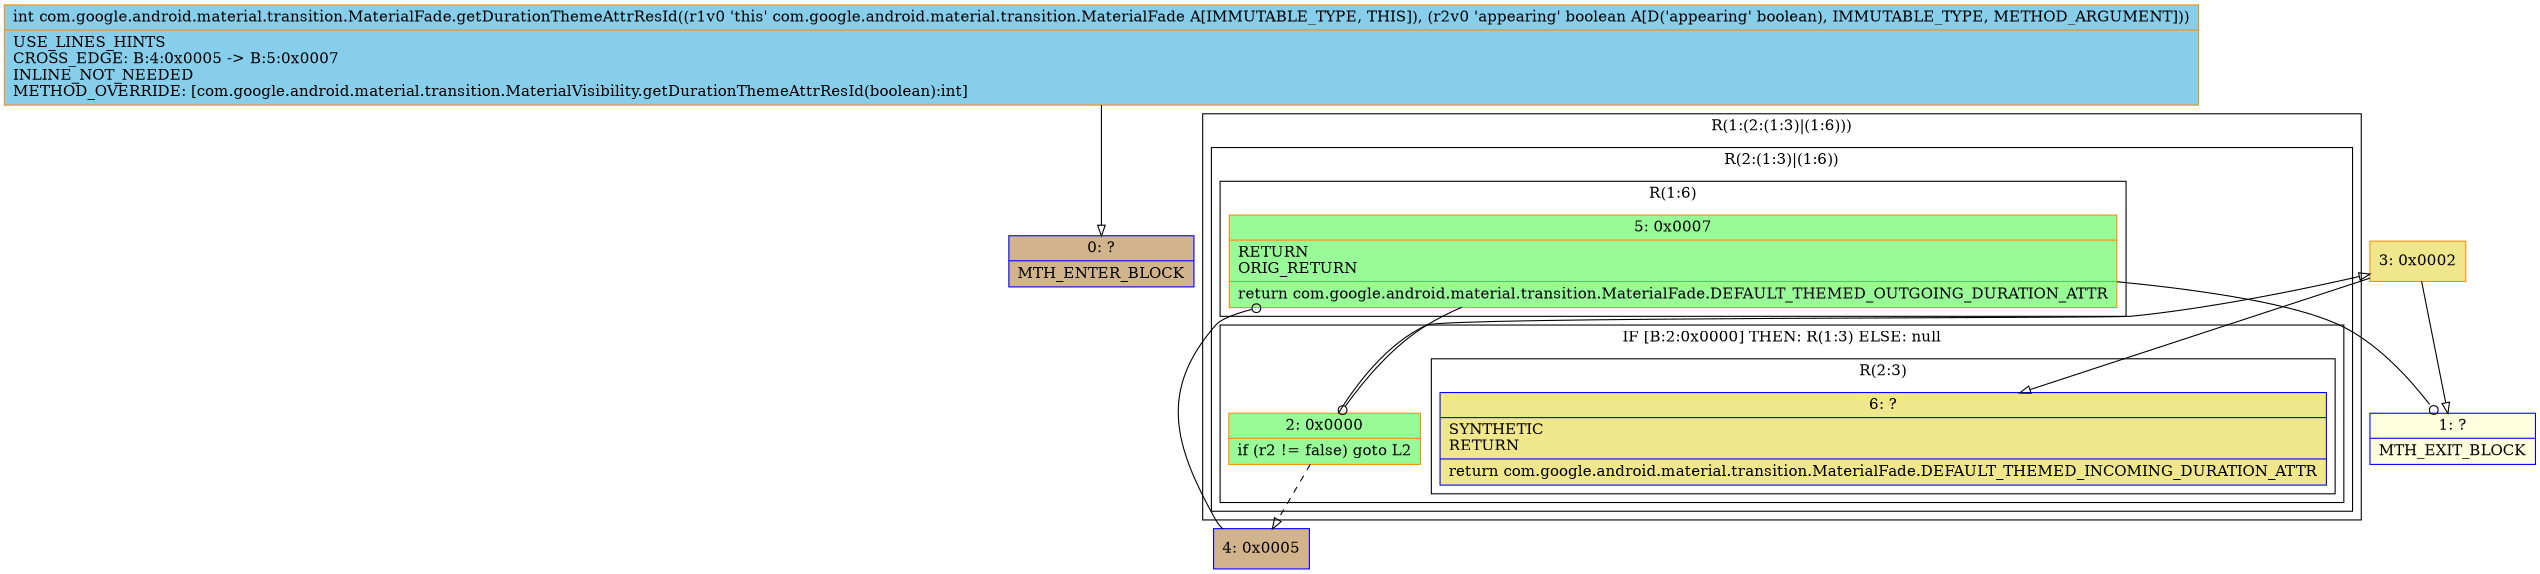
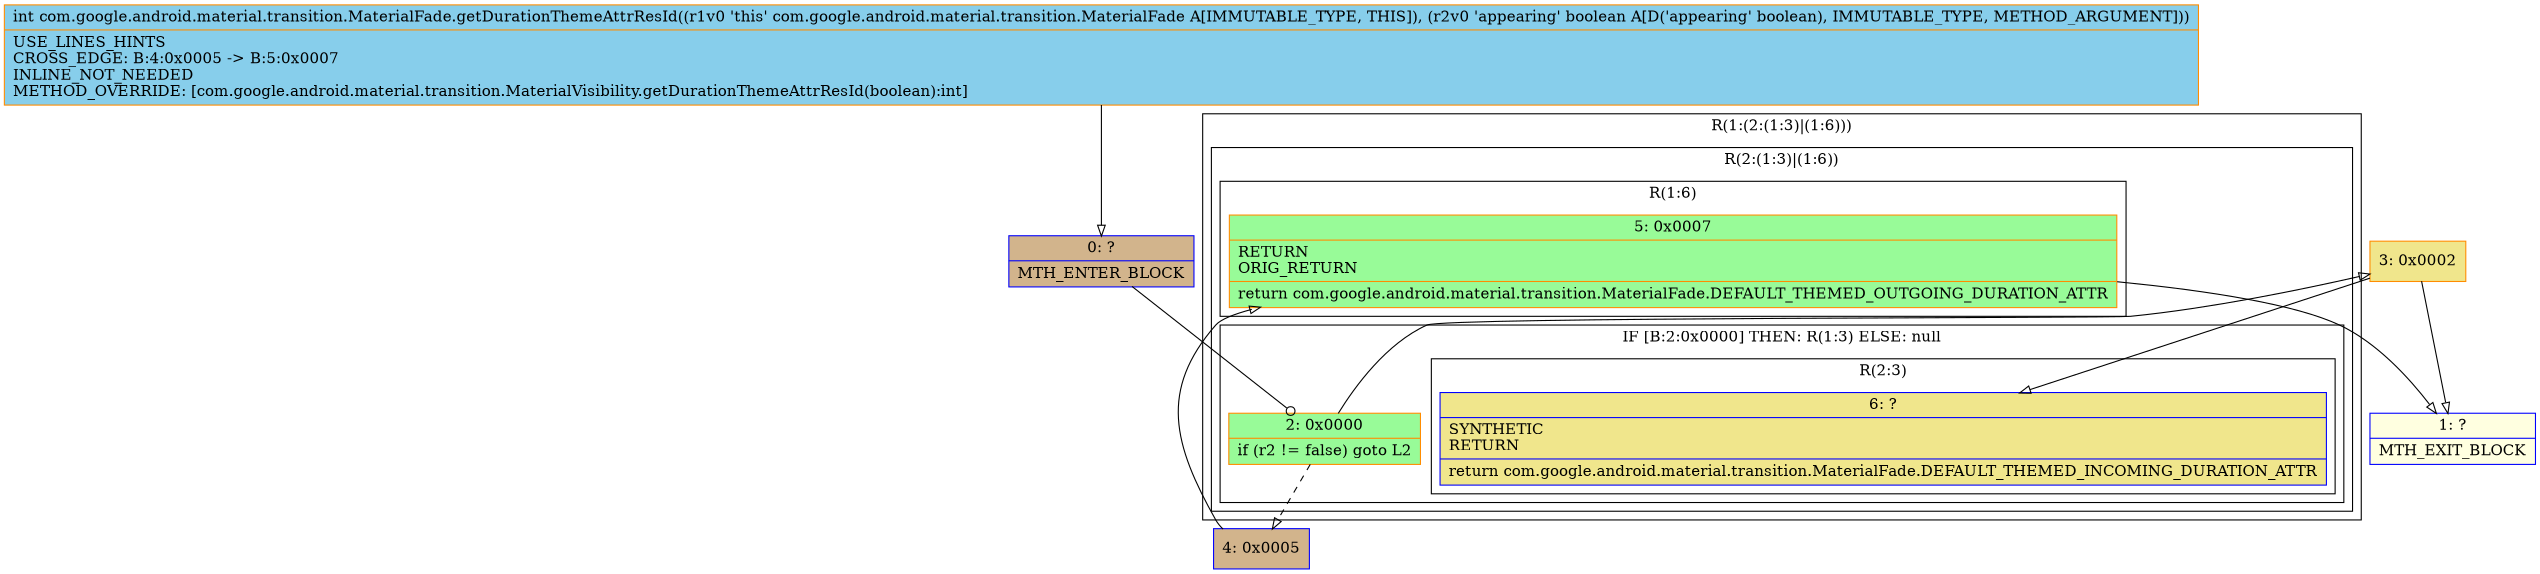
edge "5: 0x0007" -> "1: ?": arrowhead odot -> onormal
edge "5: 0x0007" -> "2: 0x0000": now "0: ?" -> "2: 0x0000"
edge "4: 0x0005" -> "5: 0x0007": arrowhead odot -> onormal
